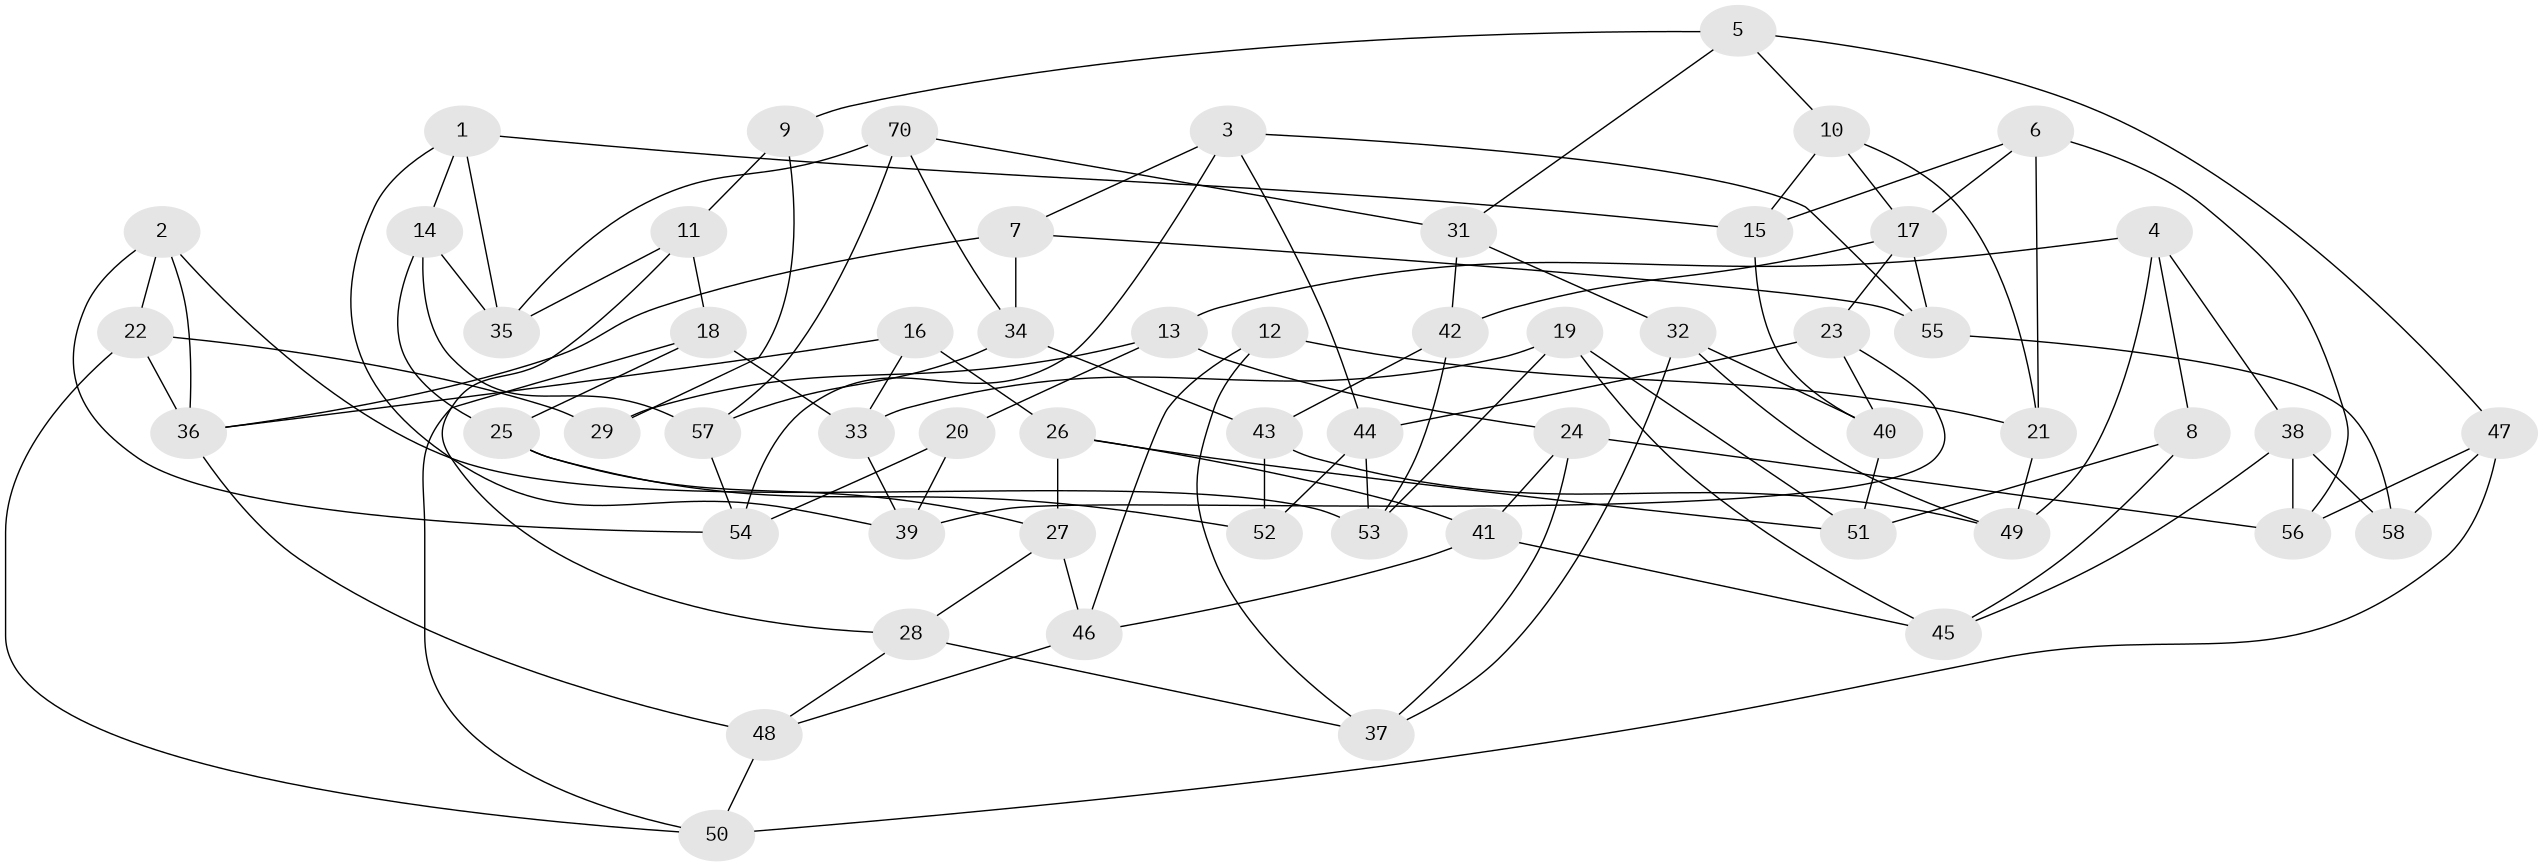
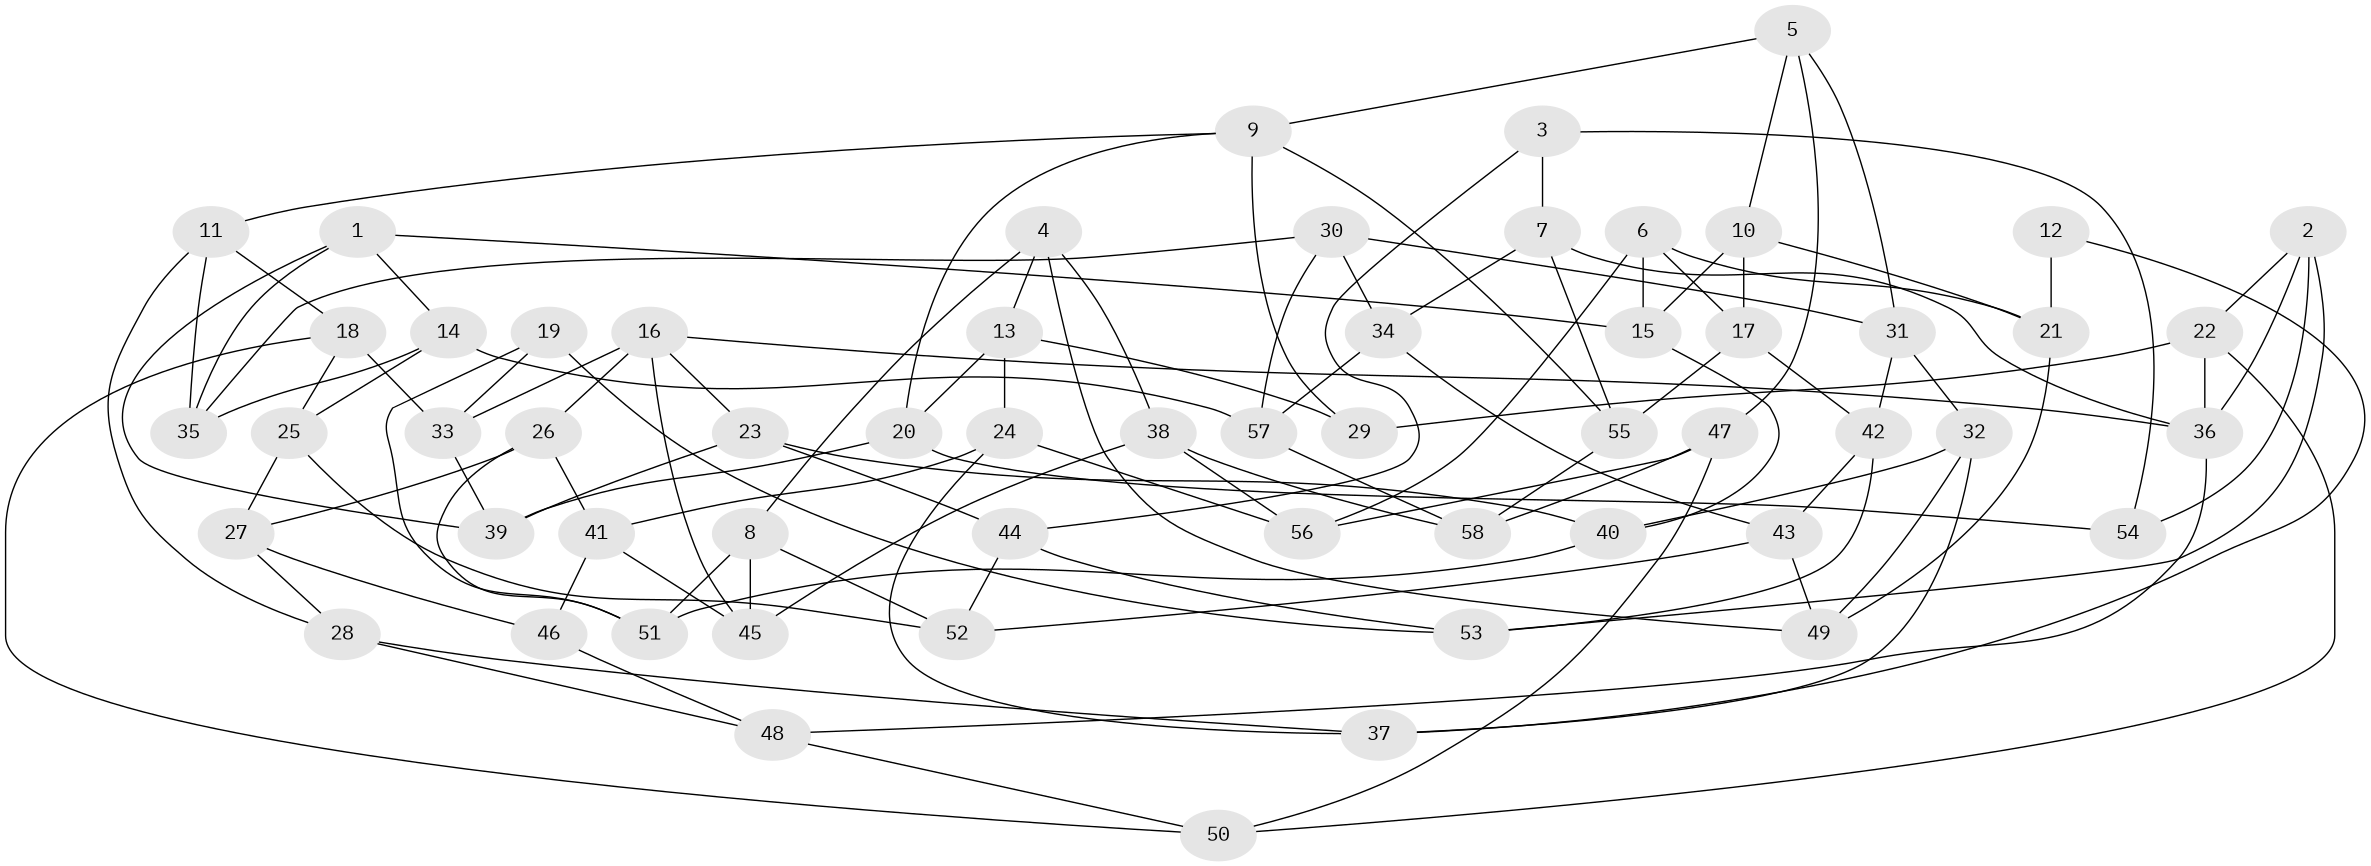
node "70": label "70" -> "30"
edge "3" -- "55": now "9" -- "55"
edge "9" -- "20": added
edge "17" -- "23": now "16" -- "23"
edge "12" -- "46": removed
edge "57" -- "54": now "57" -- "58"
edge "19" -- "45": now "16" -- "45"
edge "8" -- "52": added
